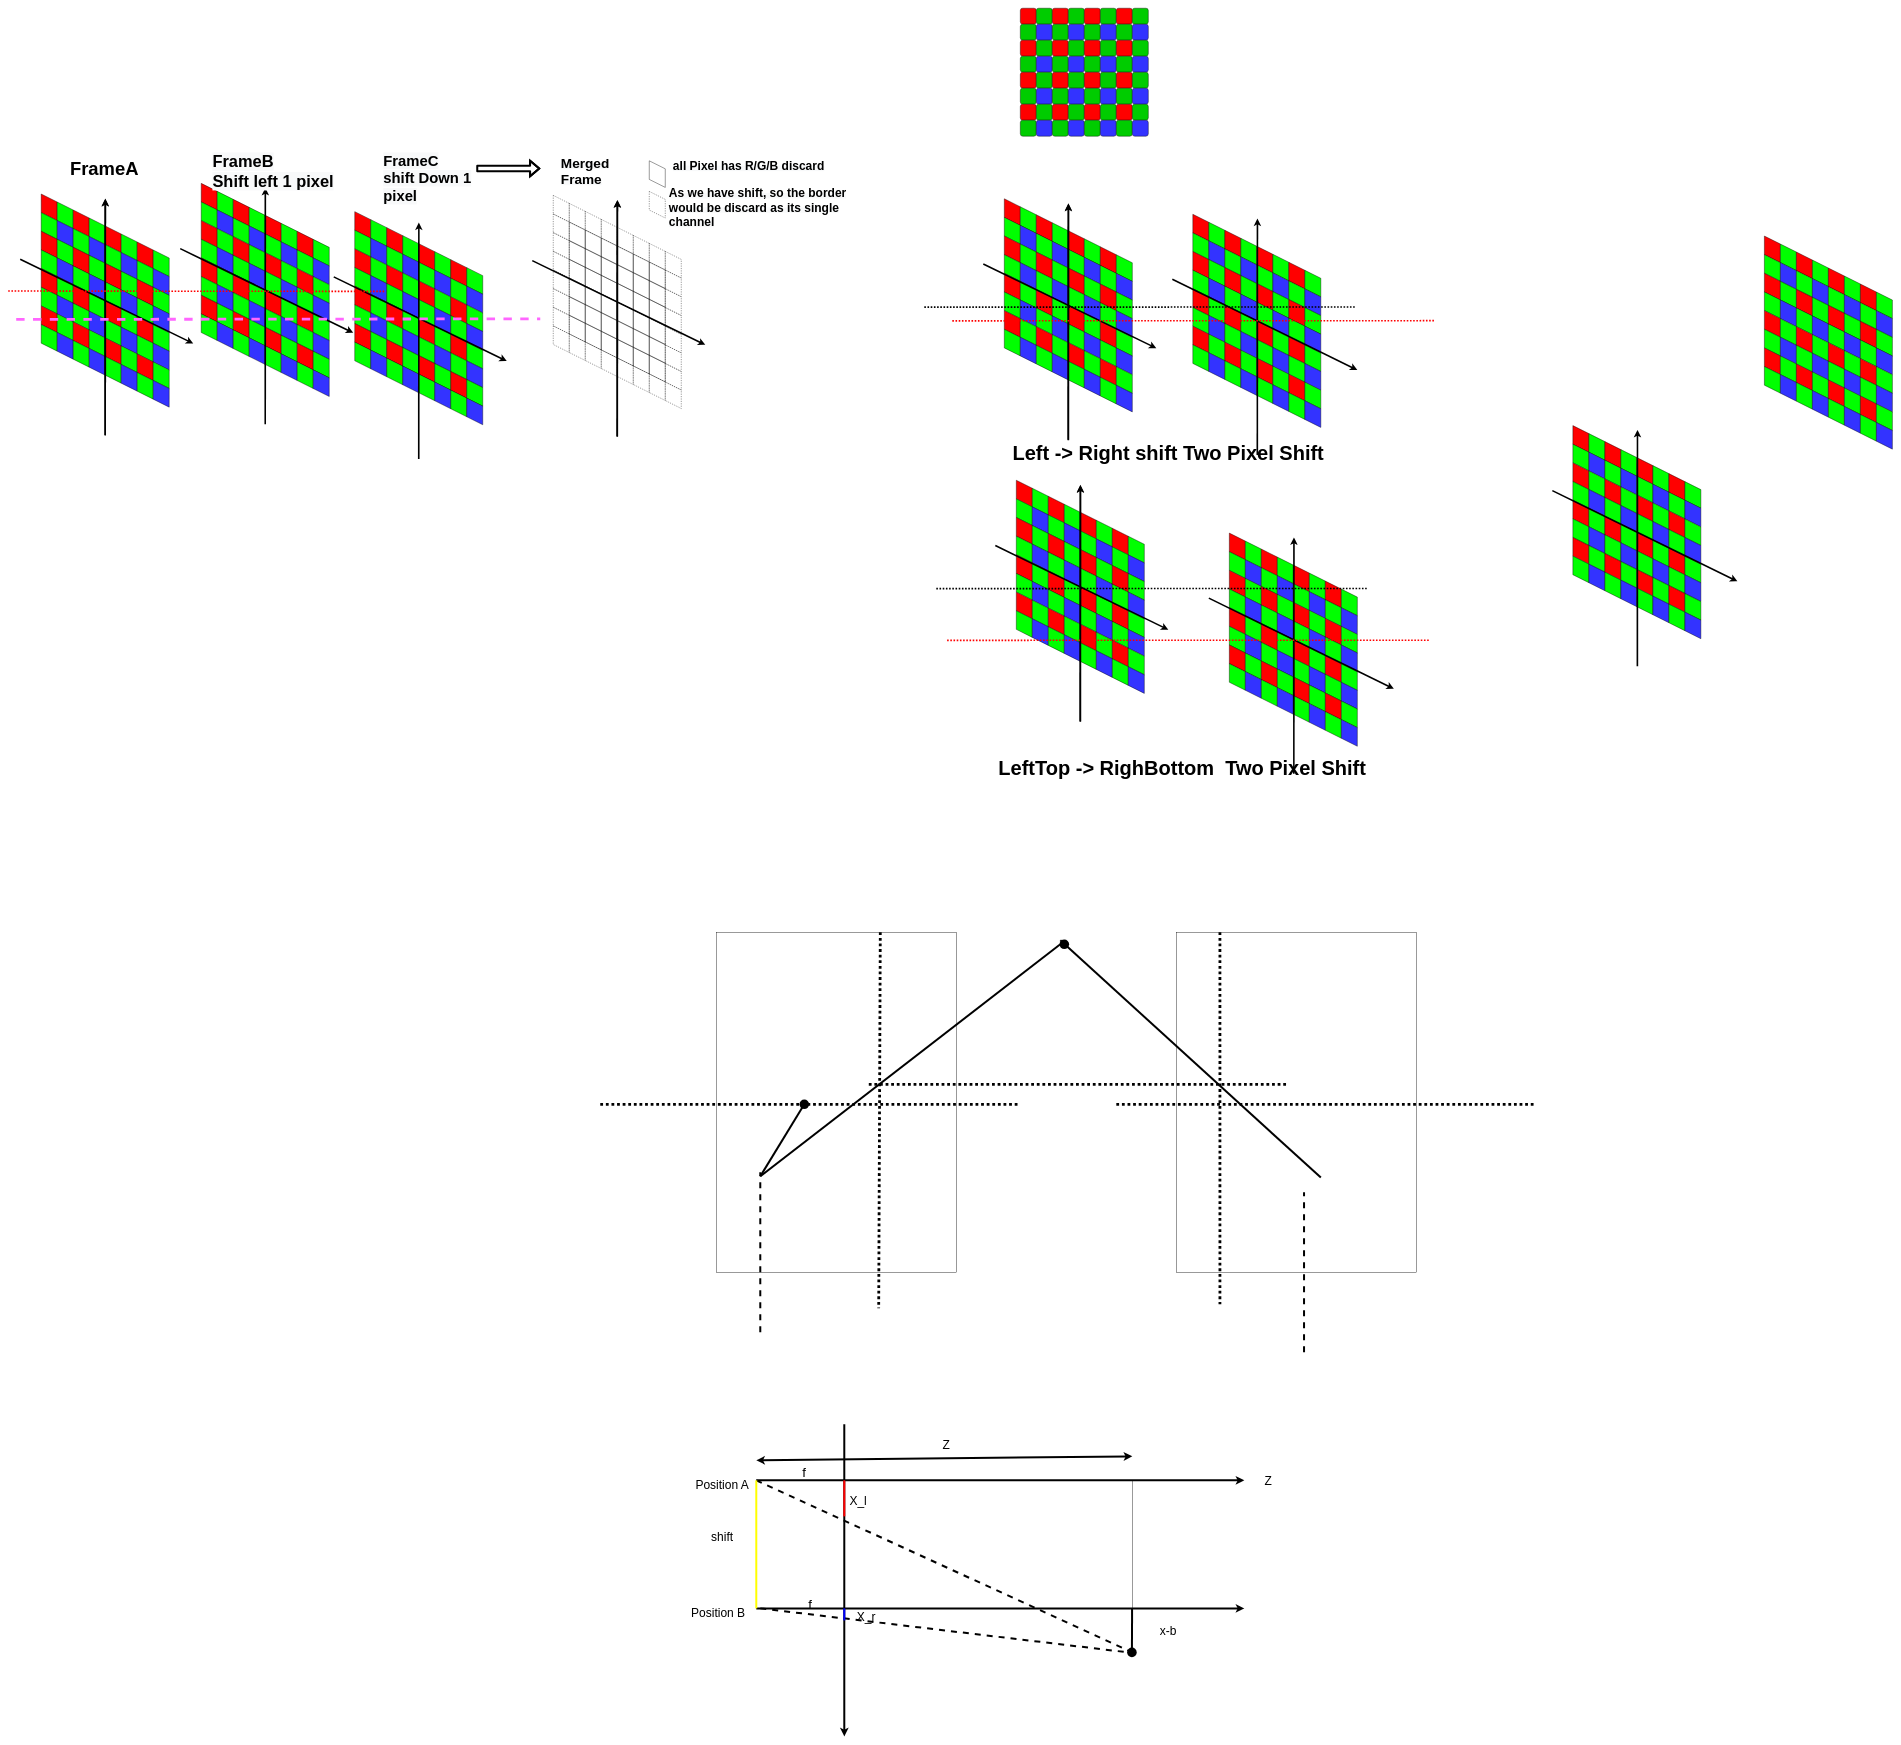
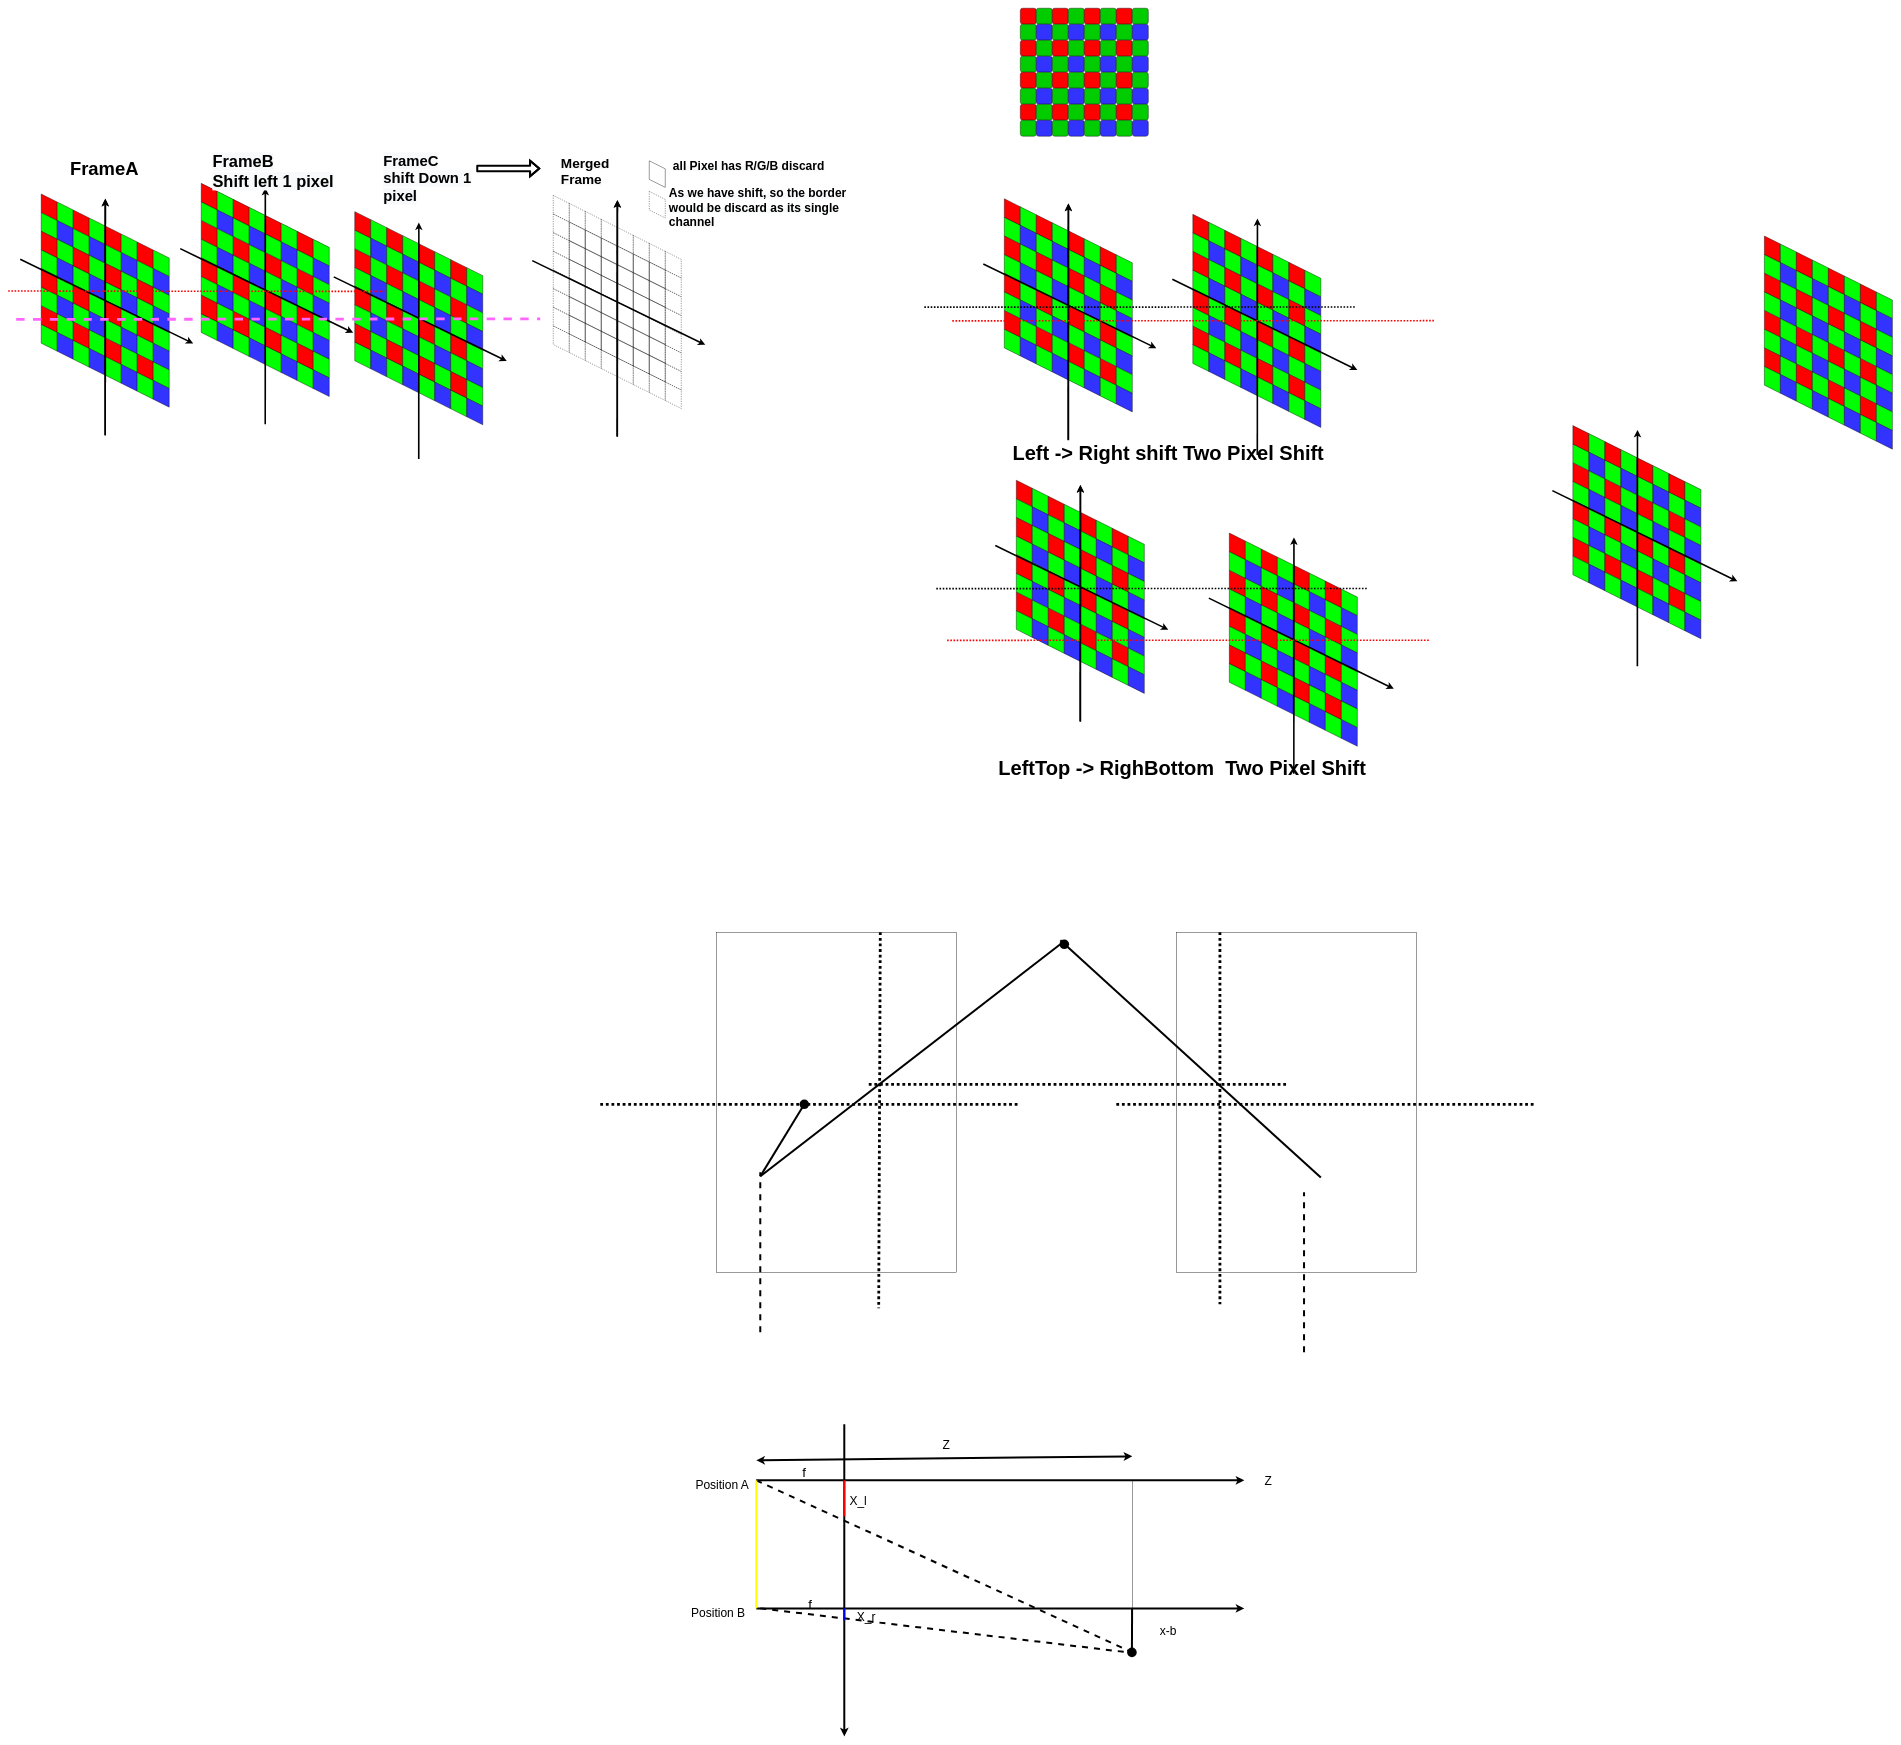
node "shift": removed
